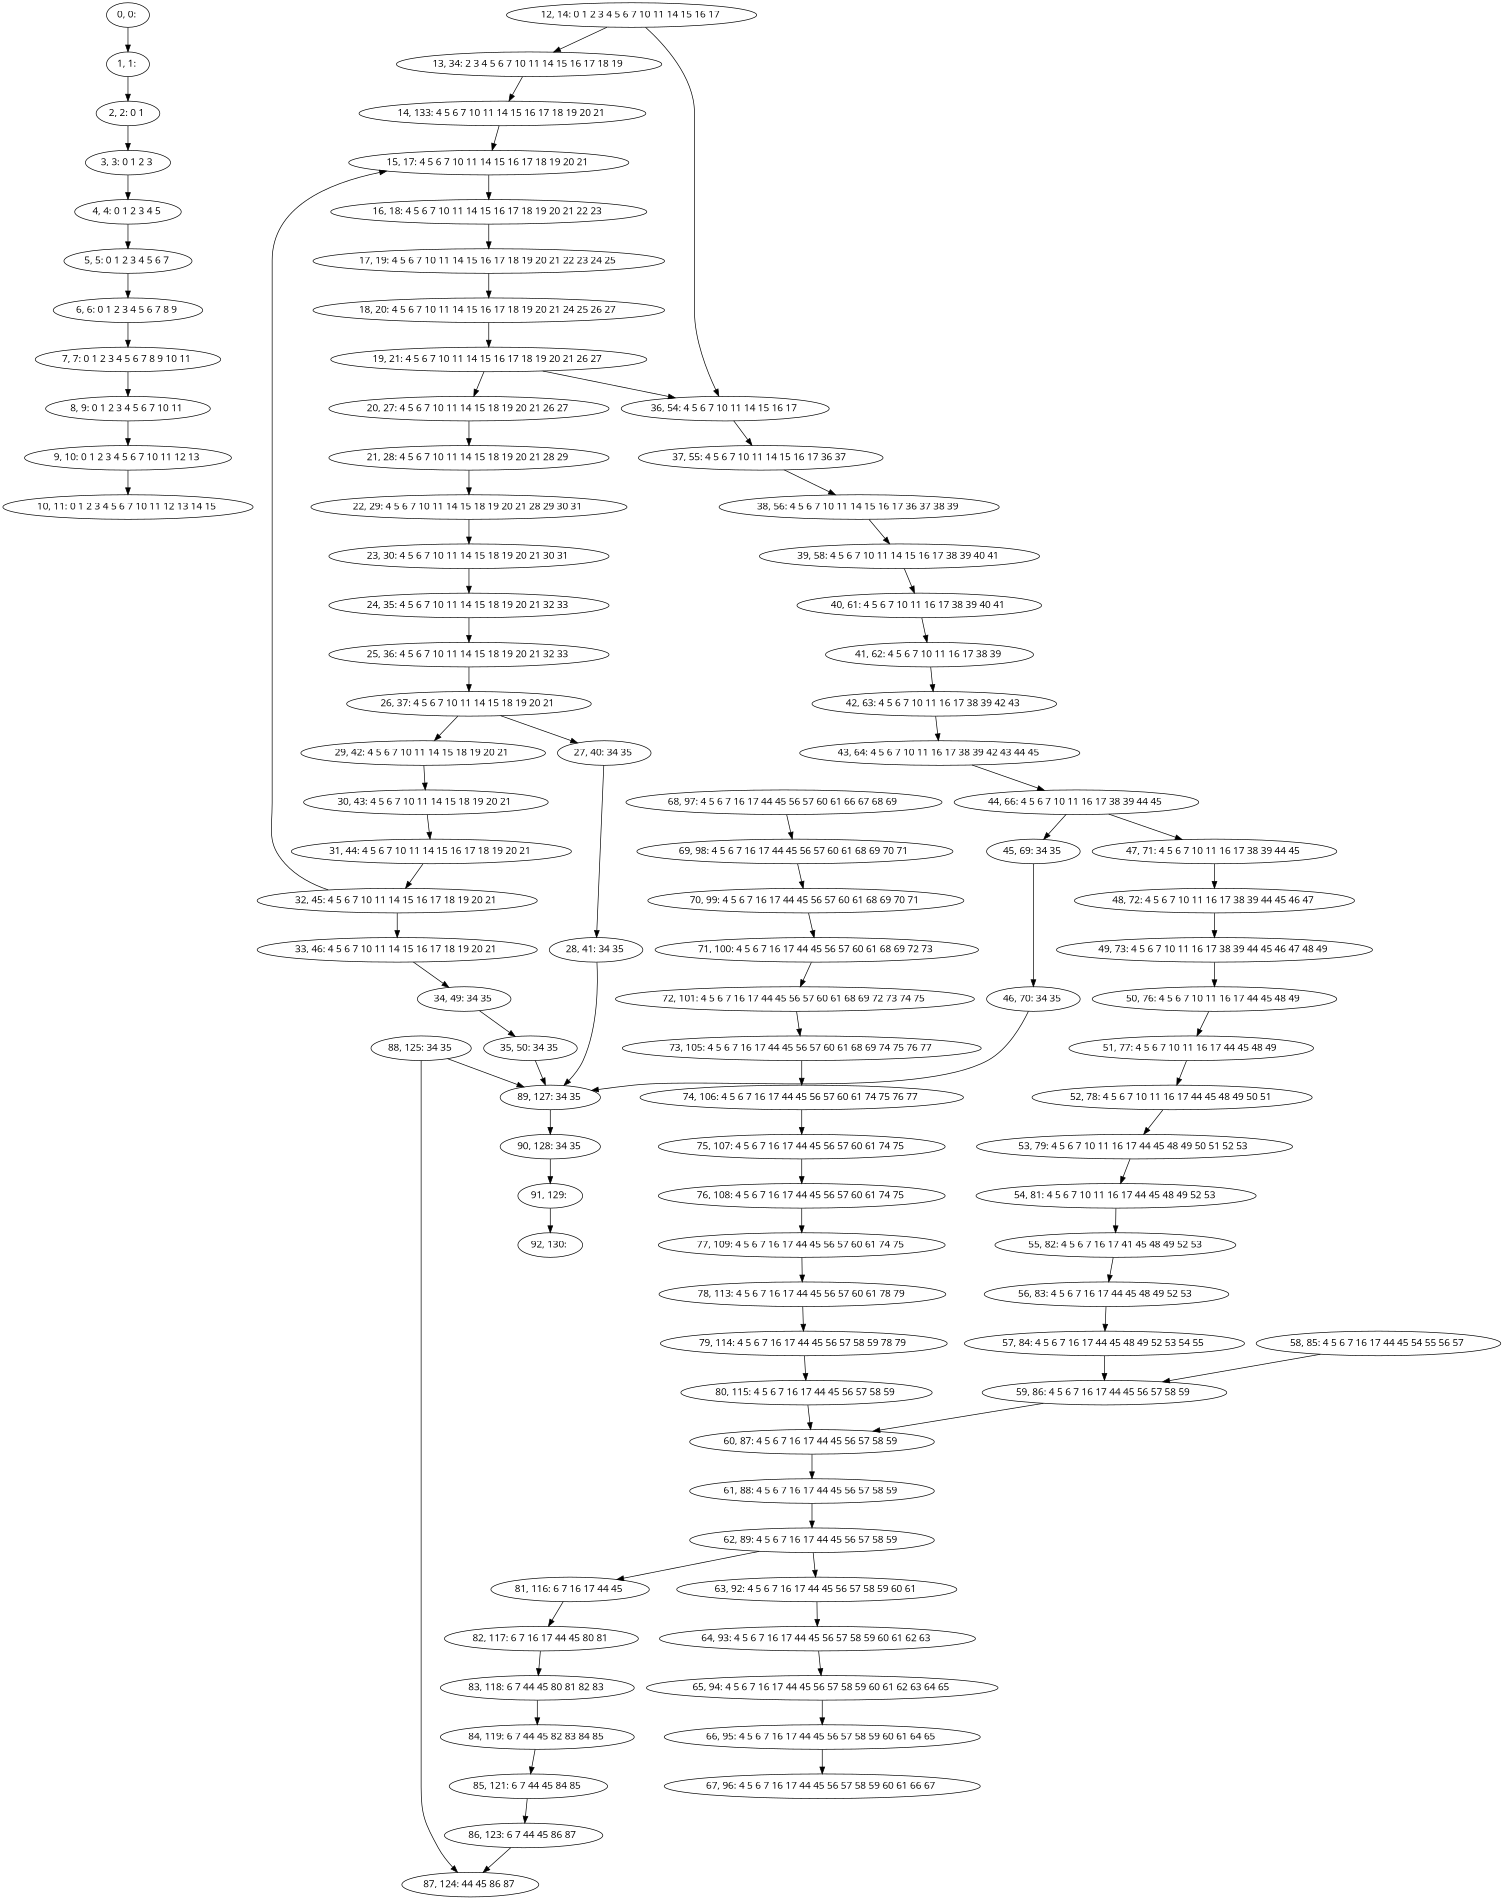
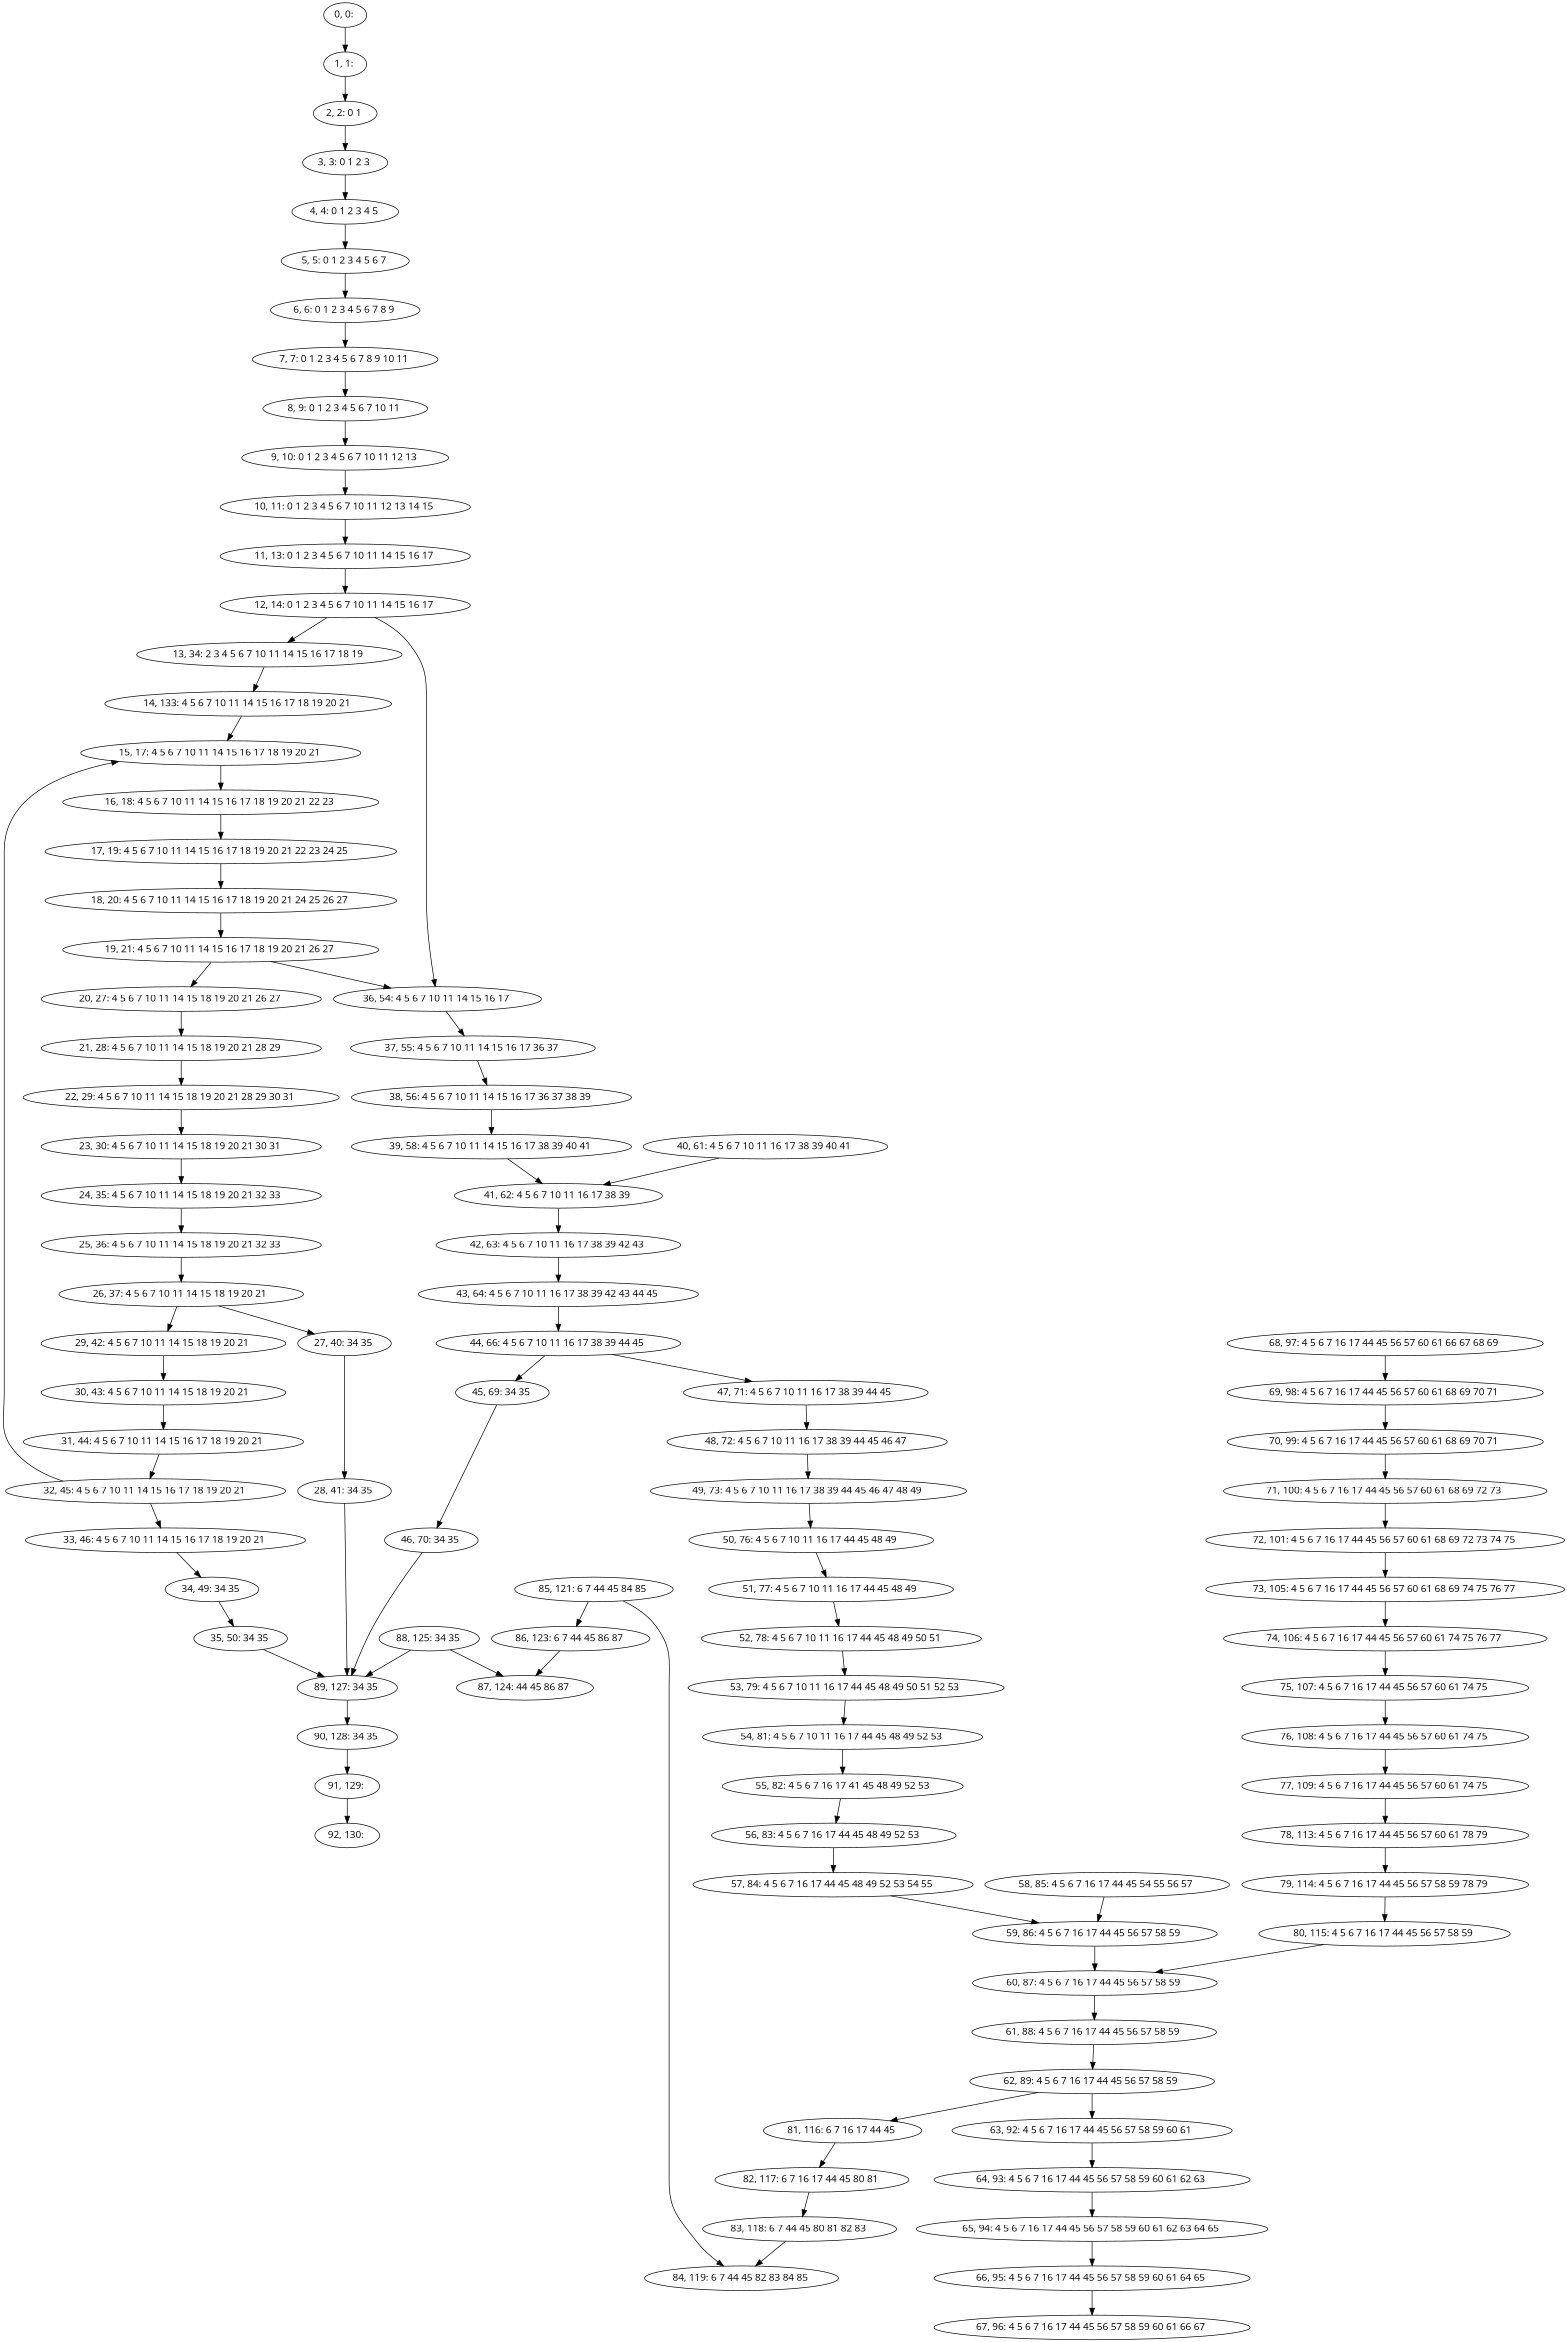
node "11, 13: 0 1 2 3 4 5 6 7 10 11 14 15 16 17": added
edge "39, 58: 4 5 6 7 10 11 14 15 16 17 38 39 40 41" -> "40, 61: 4 5 6 7 10 11 16 17 38 39 40 41": now "39, 58: 4 5 6 7 10 11 14 15 16 17 38 39 40 41" -> "41, 62: 4 5 6 7 10 11 16 17 38 39"
edge "84, 119: 6 7 44 45 82 83 84 85" -> "85, 121: 6 7 44 45 84 85": reversed
